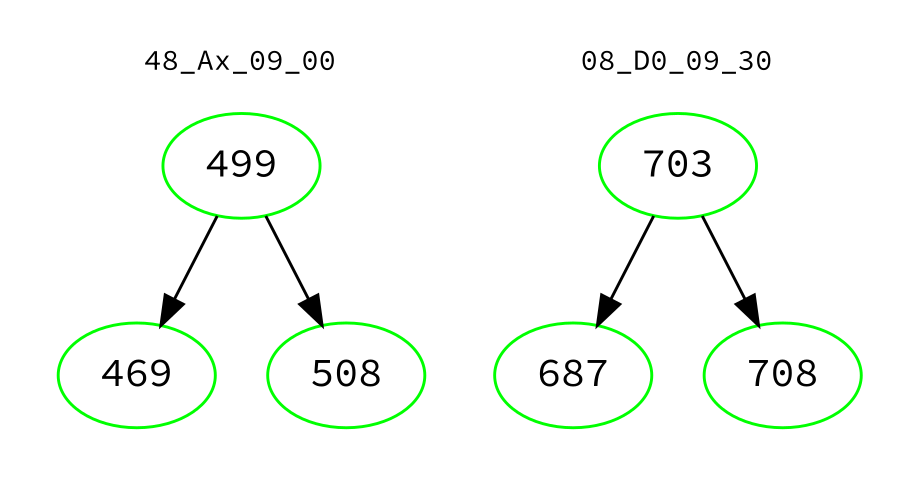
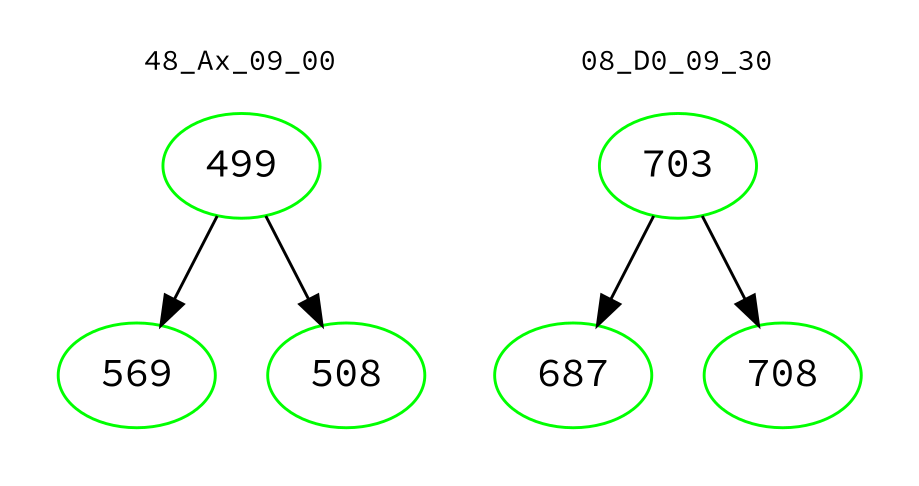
node "469": label "469" -> "569"
